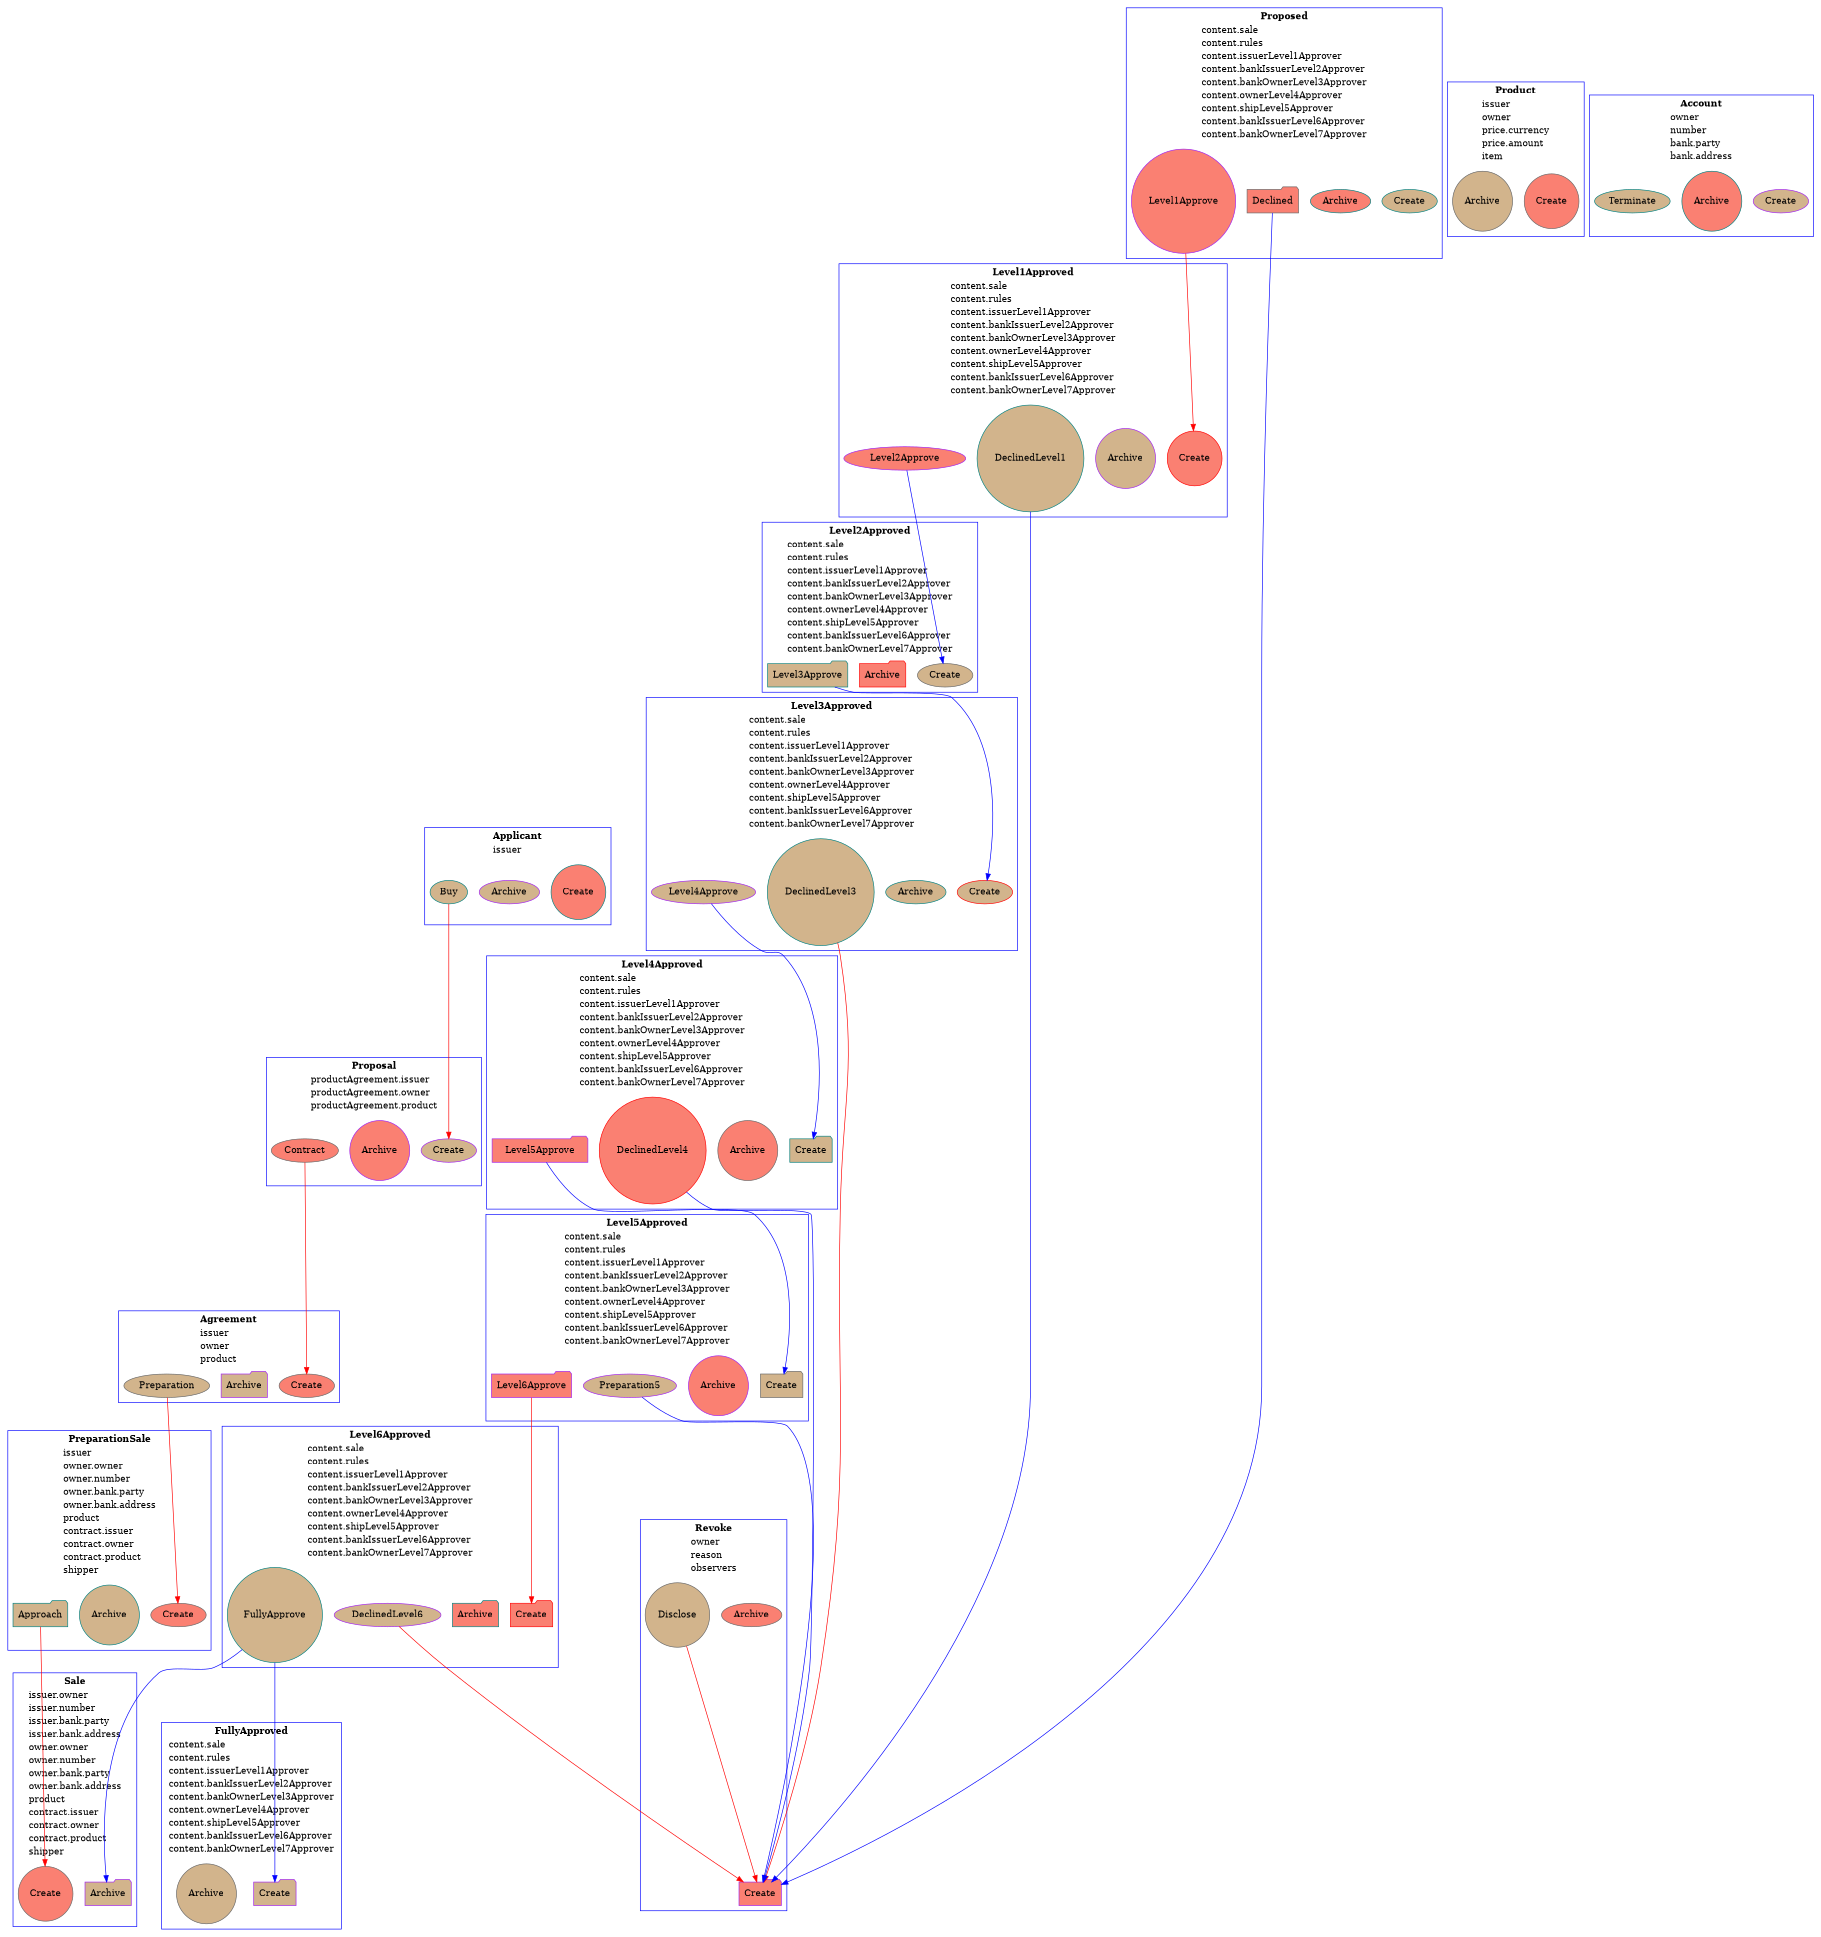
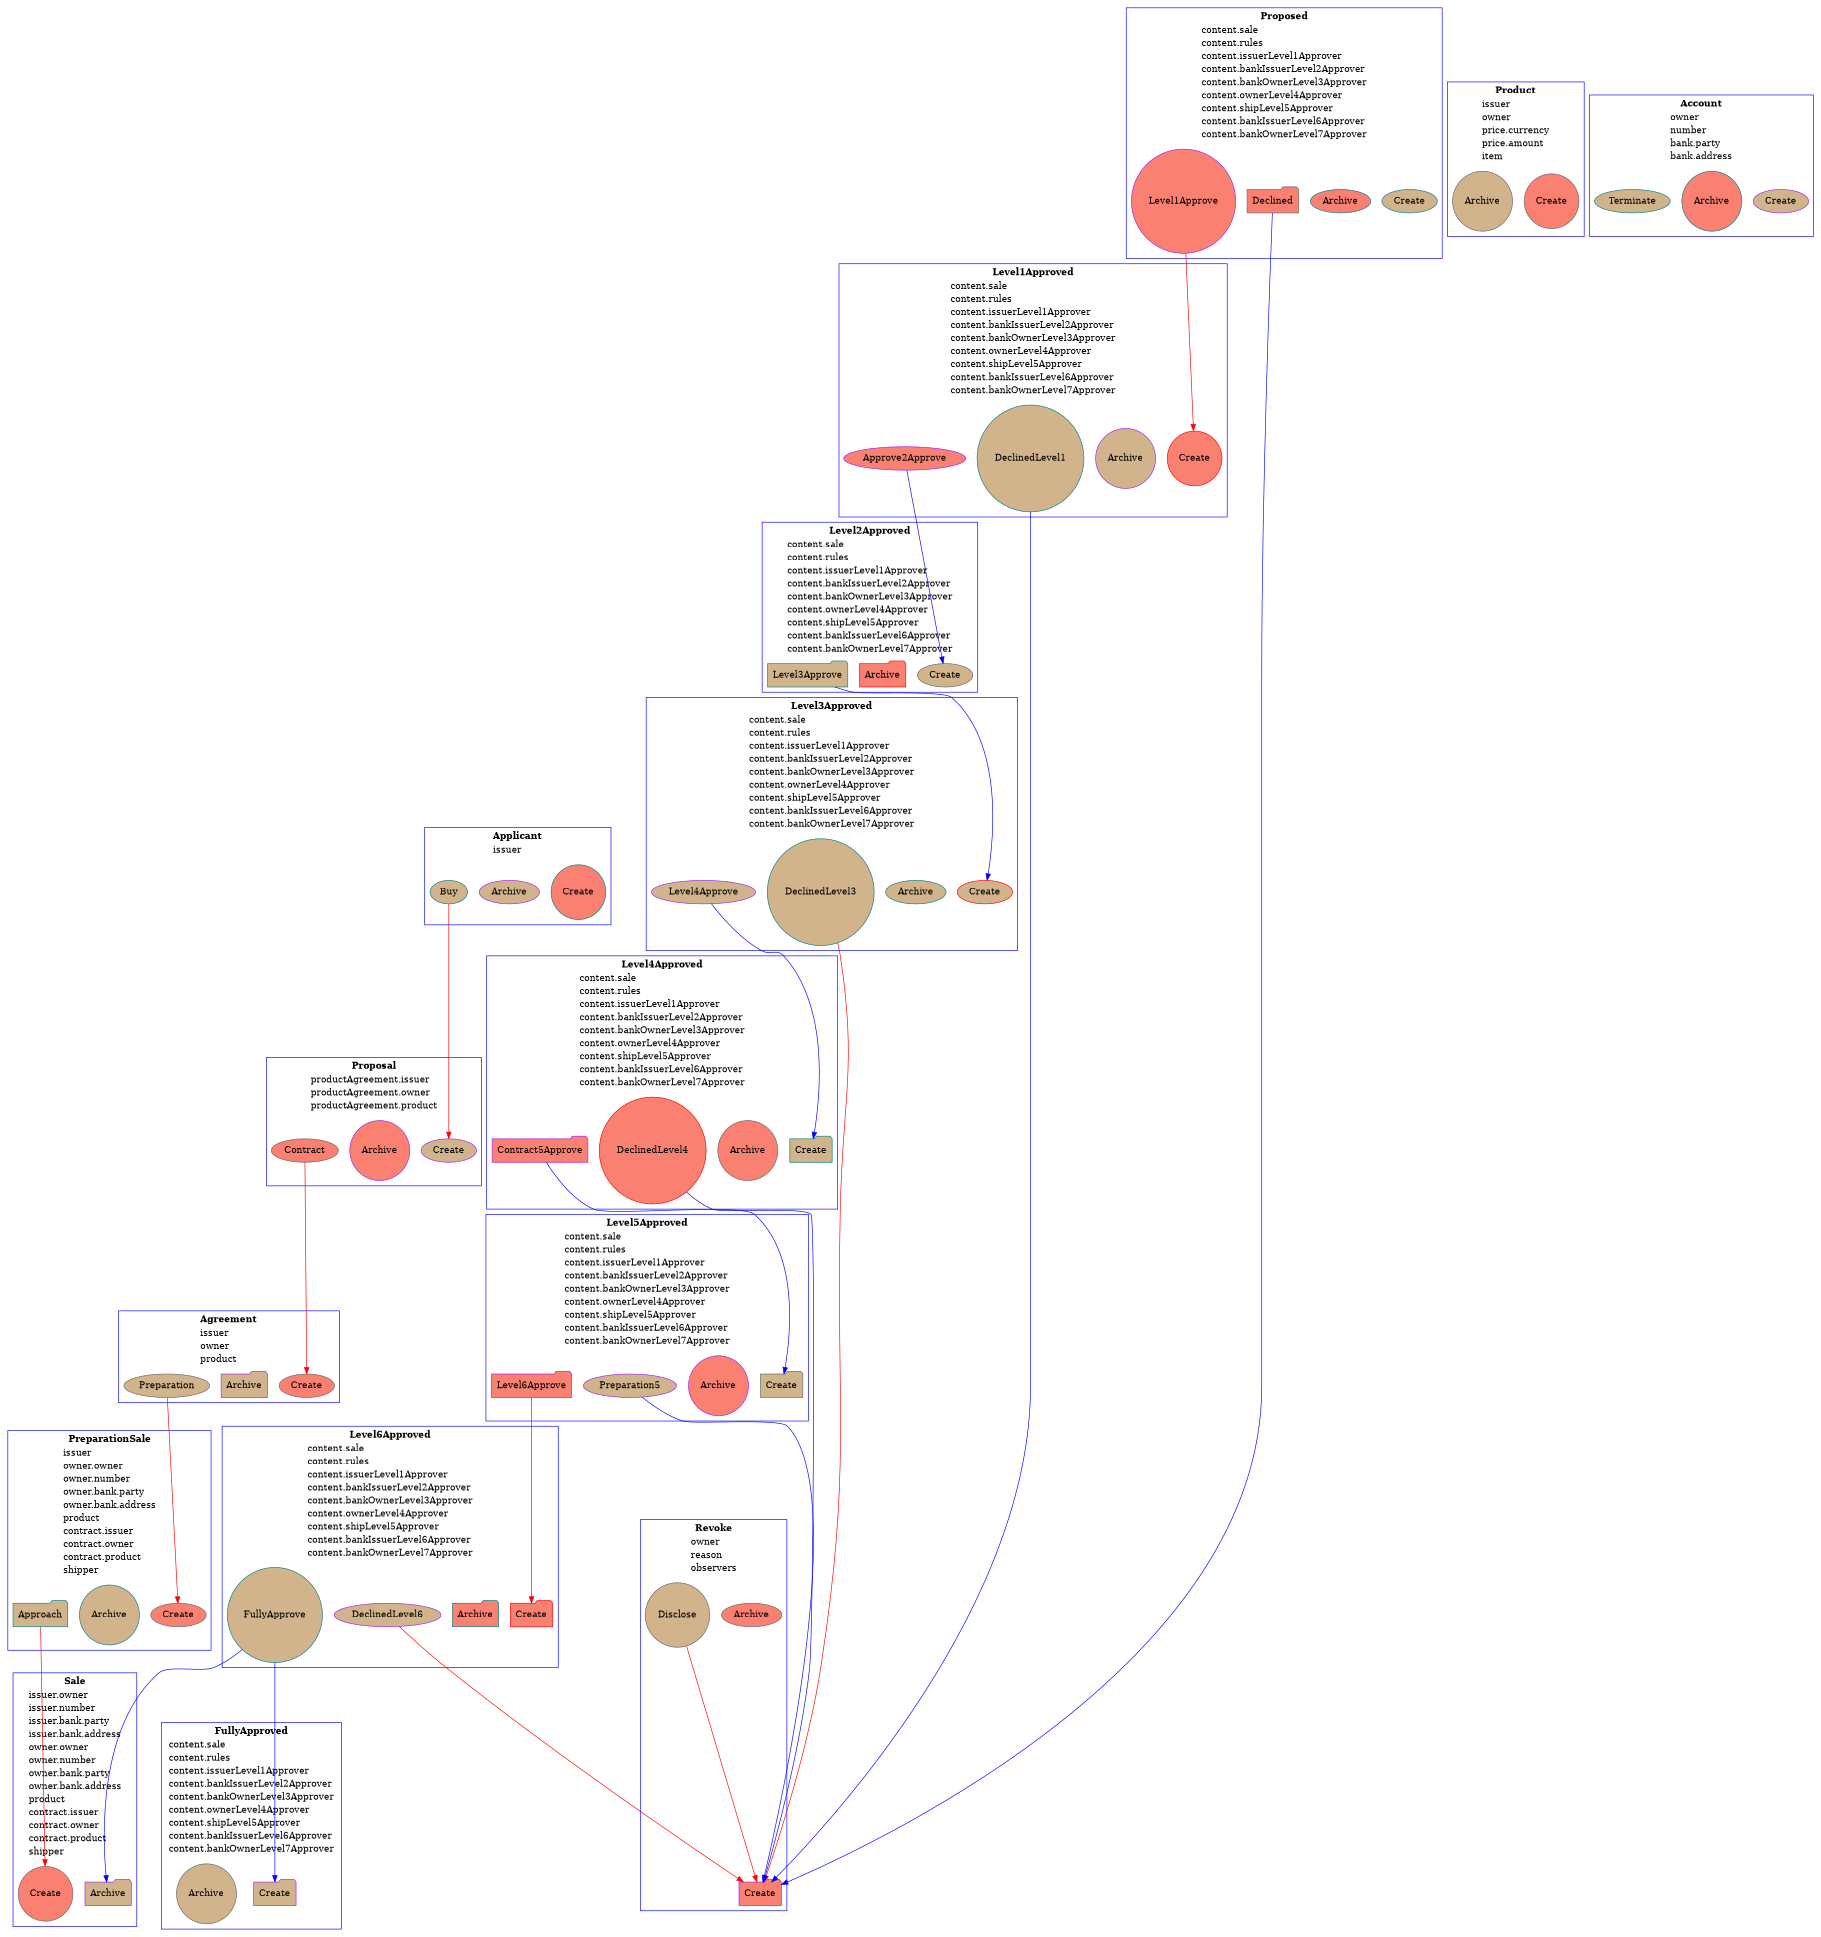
node "Level2Approve": label "Level2Approve" -> "Approve2Approve"
node "Level5Approve": label "Level5Approve" -> "Contract5Approve"
